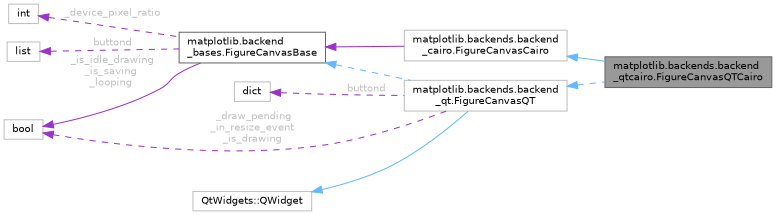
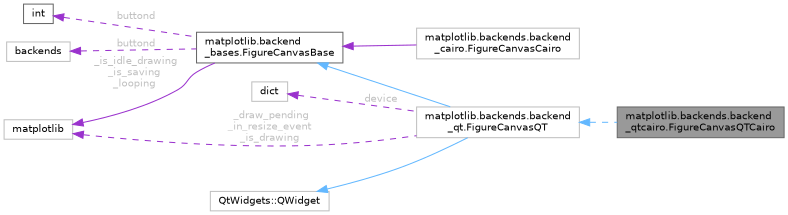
edge "matplotlib.backend _bases.FigureCanvasBase" -> "int": label " _device_pixel_ratio" -> " buttond"
node "int": color grey75 -> gray40
node "list": label "list" -> "backends"
edge "matplotlib.backends.backend _qtcairo.FigureCanvasQTCairo" -> "matplotlib.backends.backend _cairo.FigureCanvasCairo": removed
edge "matplotlib.backends.backend _qt.FigureCanvasQT" -> "matplotlib.backend _bases.FigureCanvasBase": style dashed -> solid
edge "matplotlib.backends.backend _qt.FigureCanvasQT" -> "dict": label " buttond" -> " device"
node "bool": label "bool" -> "matplotlib"
